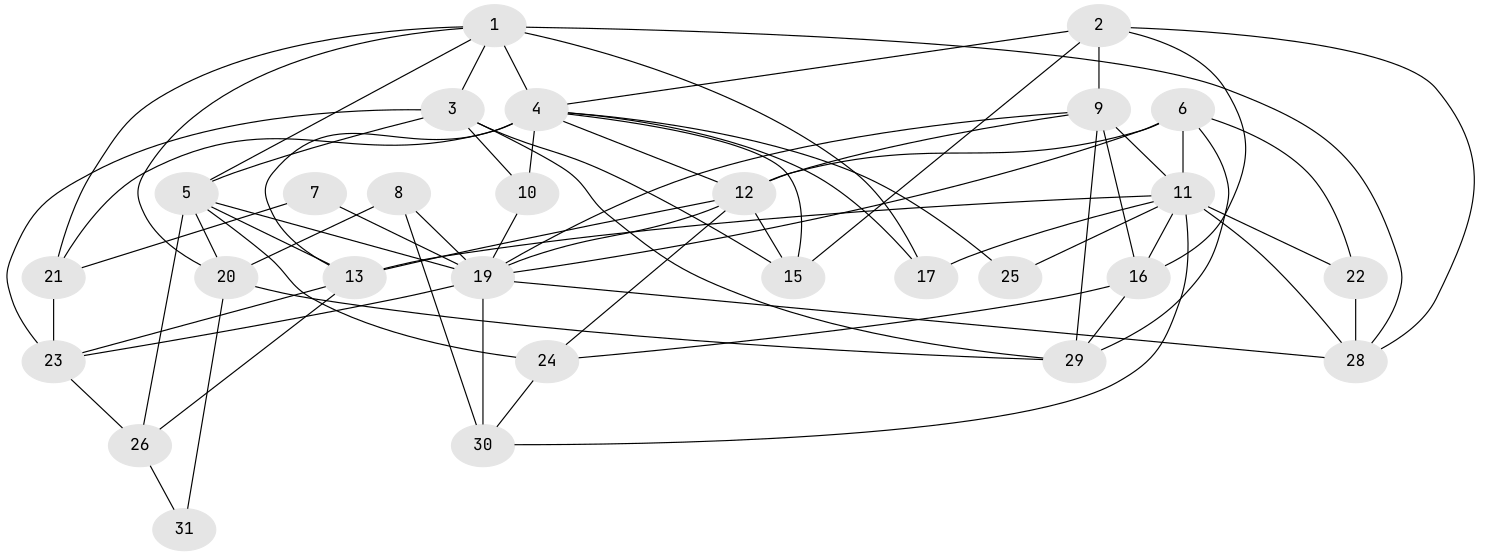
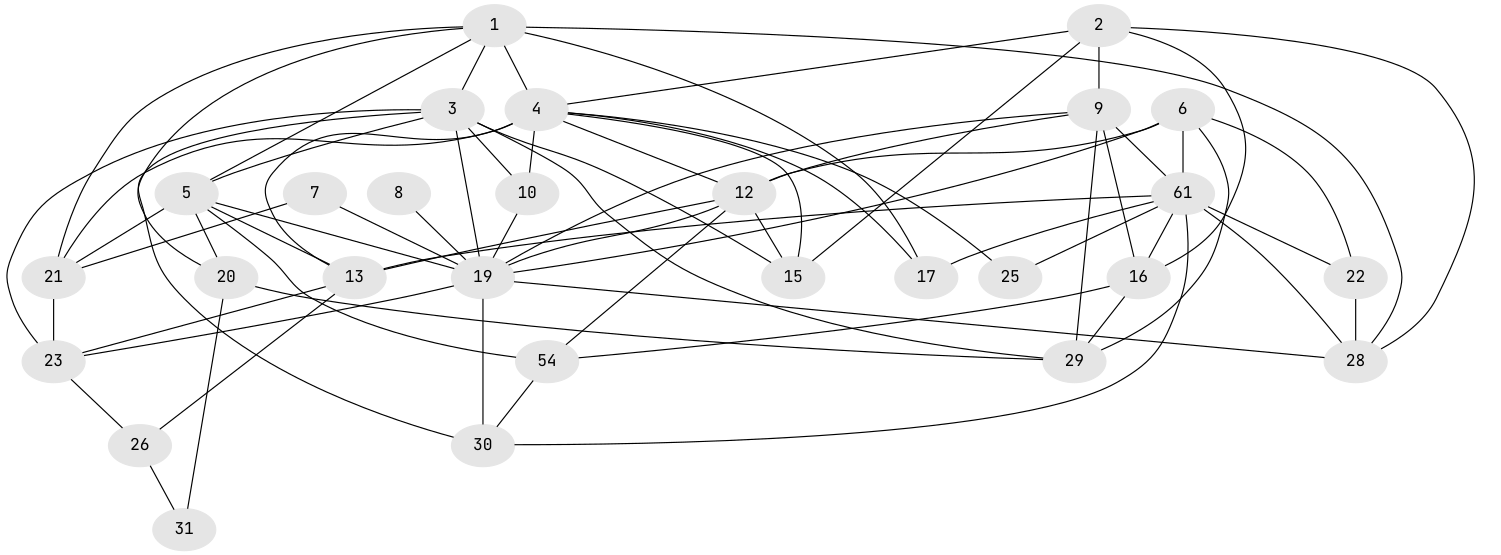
edge "3" -- "19": added
node "11": label "11" -> "61"
edge "8" -- "20": removed
edge "5" -- "26": now "5" -- "21"
edge "8" -- "30": now "3" -- "30"
node "24": label "24" -> "54"
